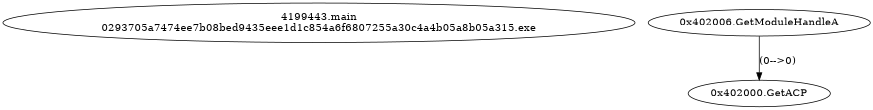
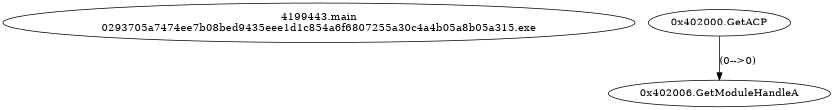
edge "0x402006.GetModuleHandleA" -> "0x402000.GetACP": reversed
